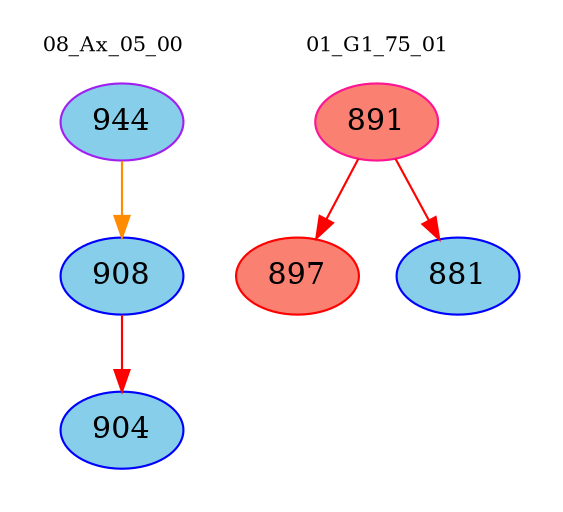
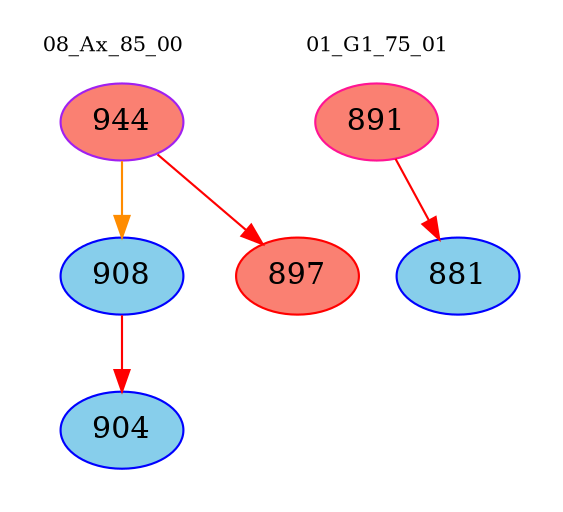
cluster "08_Ax_05_00": label "08_Ax_05_00" -> "08_Ax_85_00"
node "944": fillcolor skyblue -> salmon
edge "891" -> "897": now "944" -> "897"
